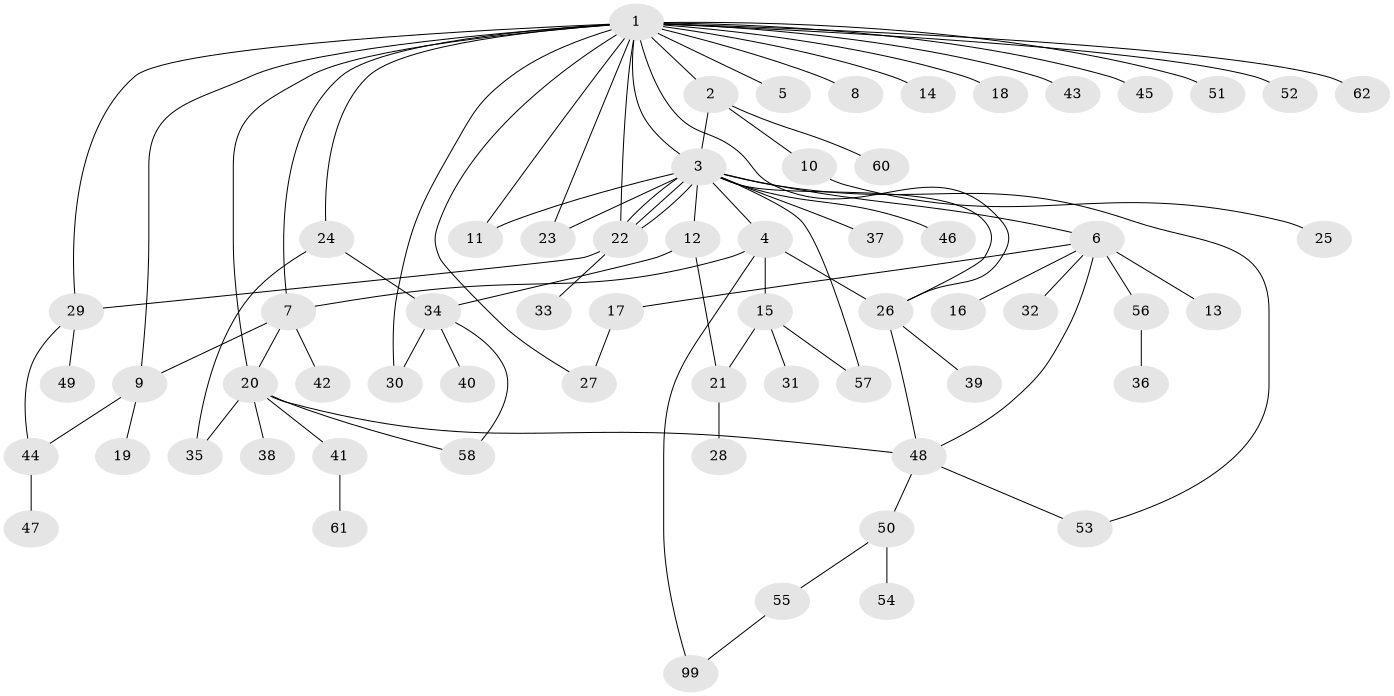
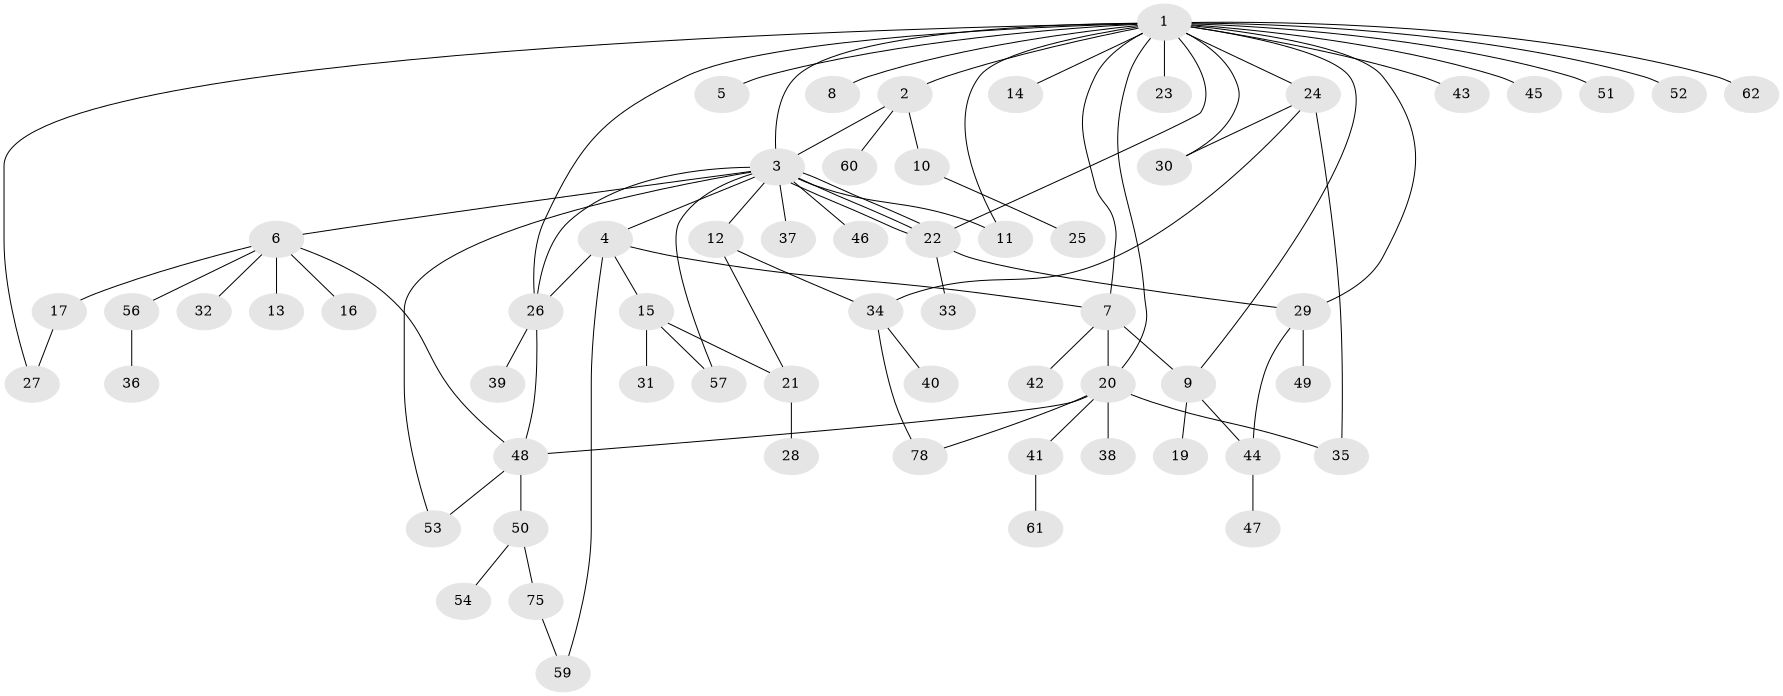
node "18": removed
edge "3" -- "23": removed
edge "34" -- "30": now "24" -- "30"
node "58": label "58" -> "78"
node "55": label "55" -> "75"
node "99": label "99" -> "59"
